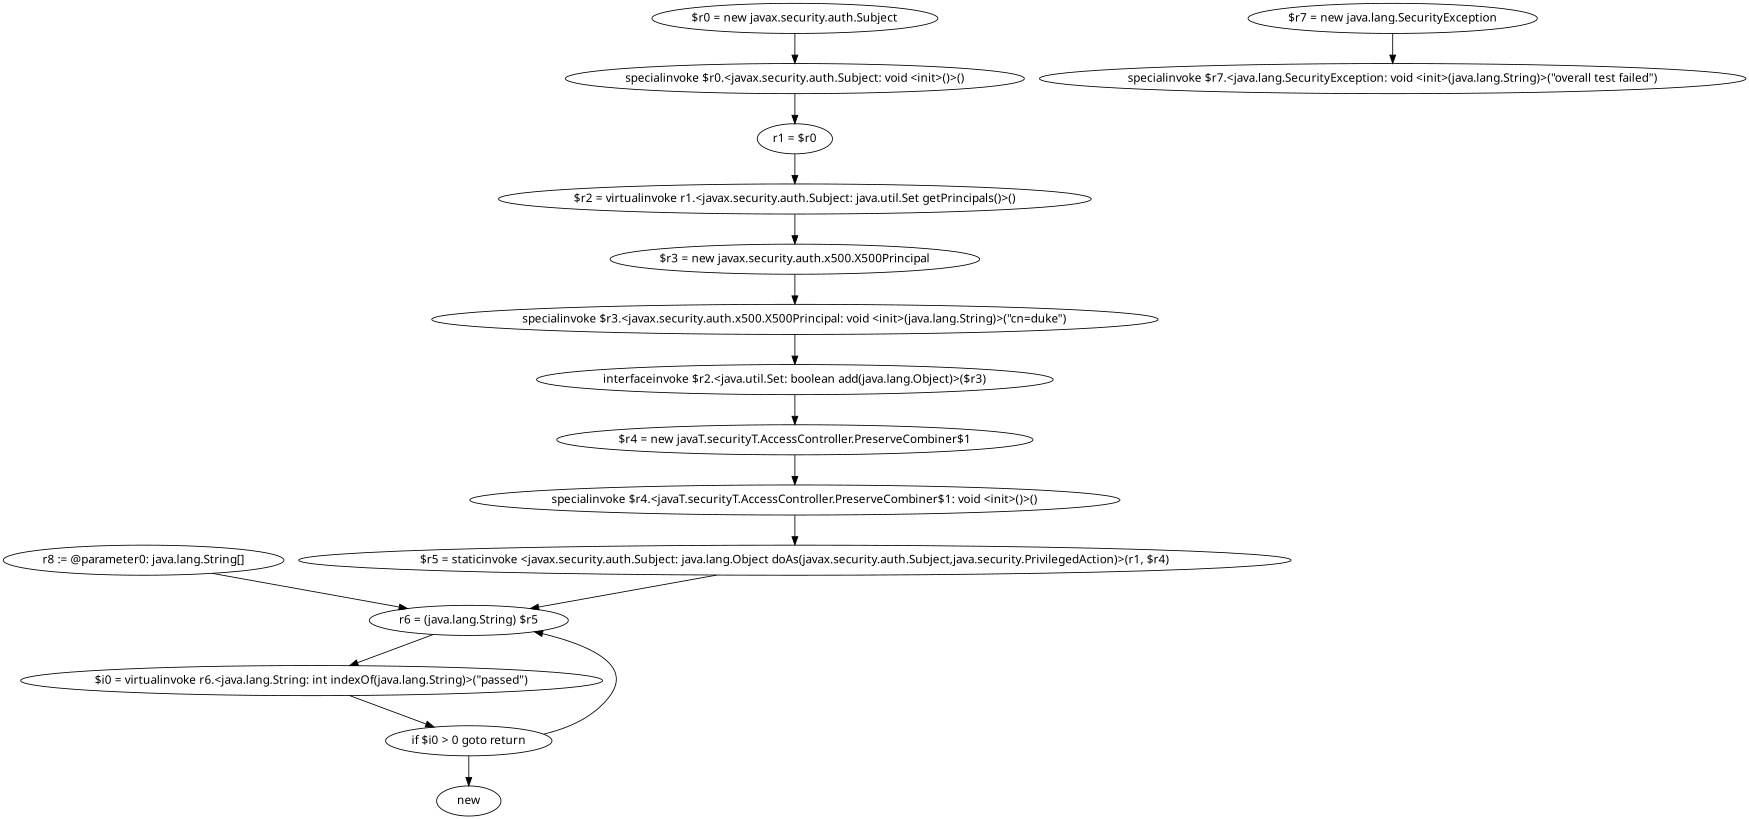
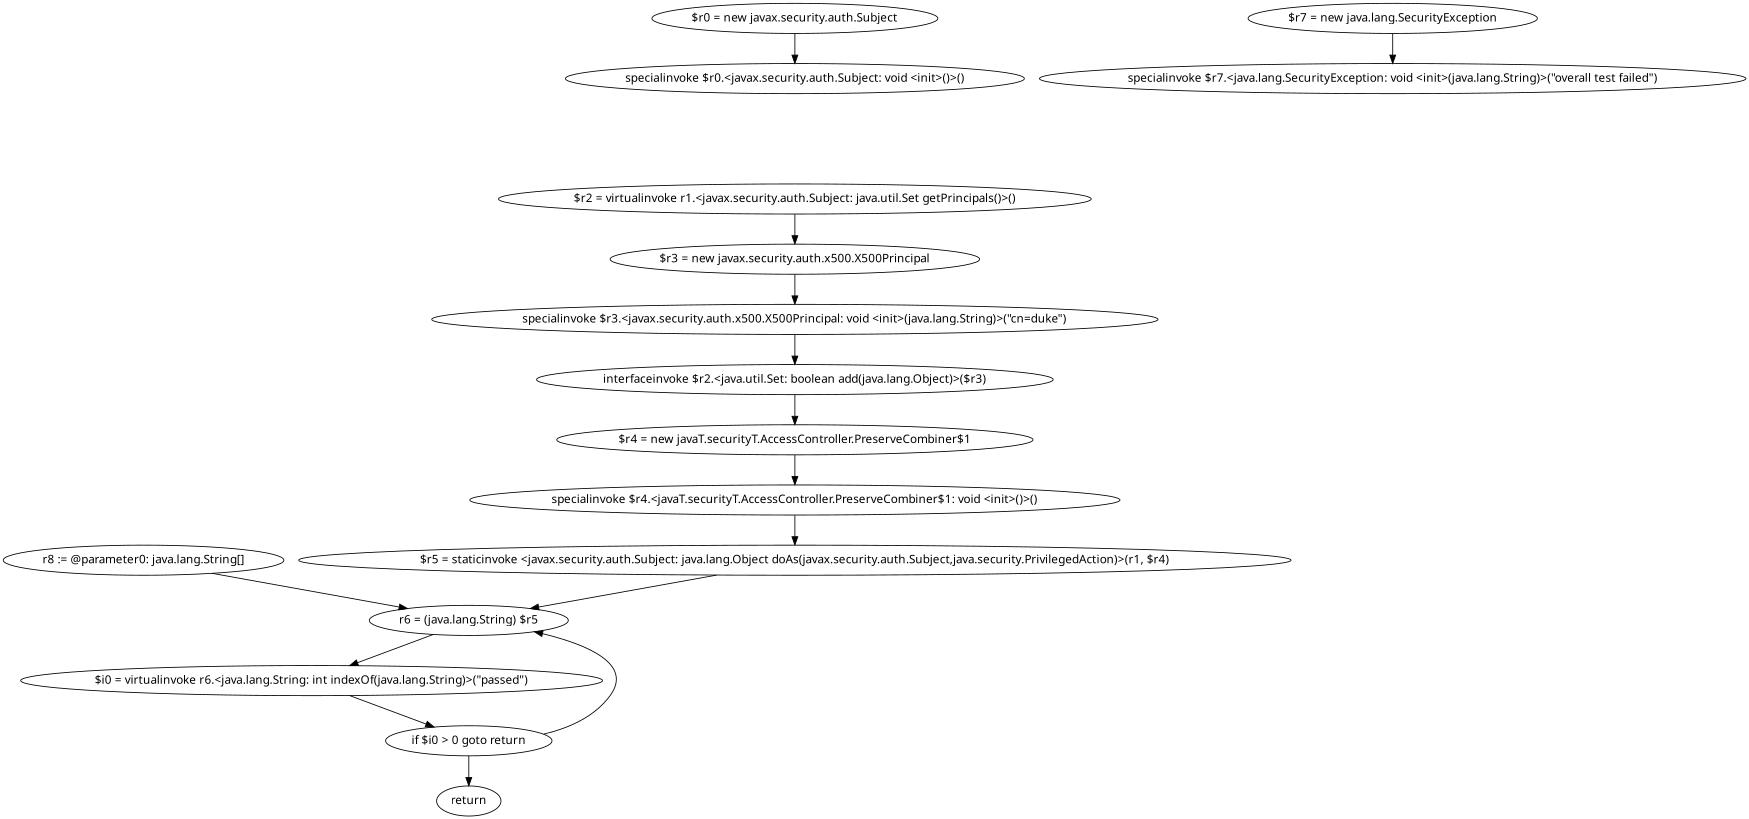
node "r1 = $r0": removed
node "new": label "new" -> "return"
